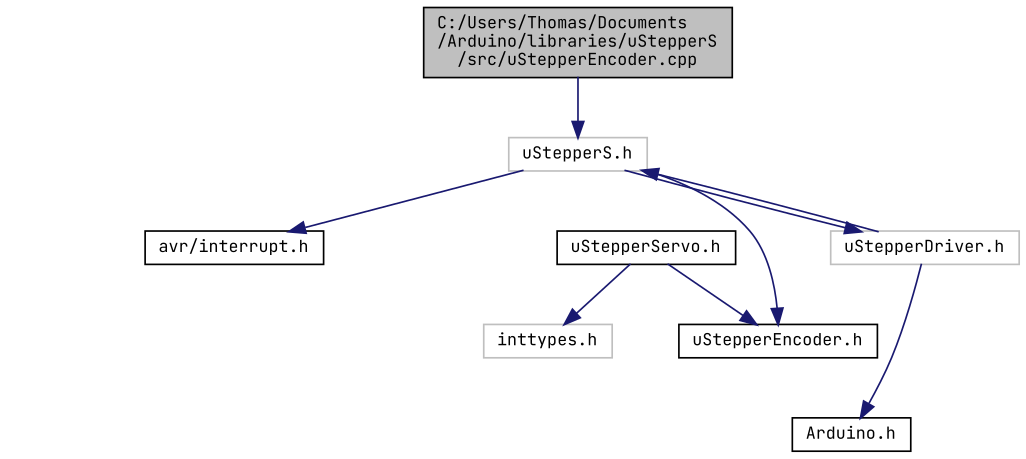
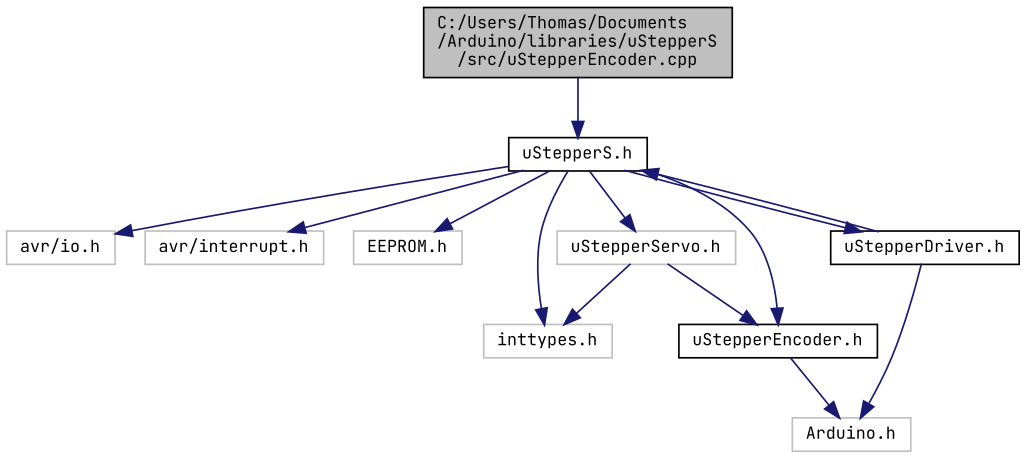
node "uStepperS.h": color grey75 -> black
edge "uStepperS.h" -> "uStepperServo.h": added
edge "uStepperS.h" -> "inttypes.h": added
node "avr/io.h": added
node "avr/interrupt.h": color black -> grey75
node "EEPROM.h": added
node "uStepperServo.h": color black -> grey75
node "uStepperDriver.h": color grey75 -> black
edge "uStepperEncoder.h" -> "Arduino.h": added
node "Arduino.h": color black -> grey75
